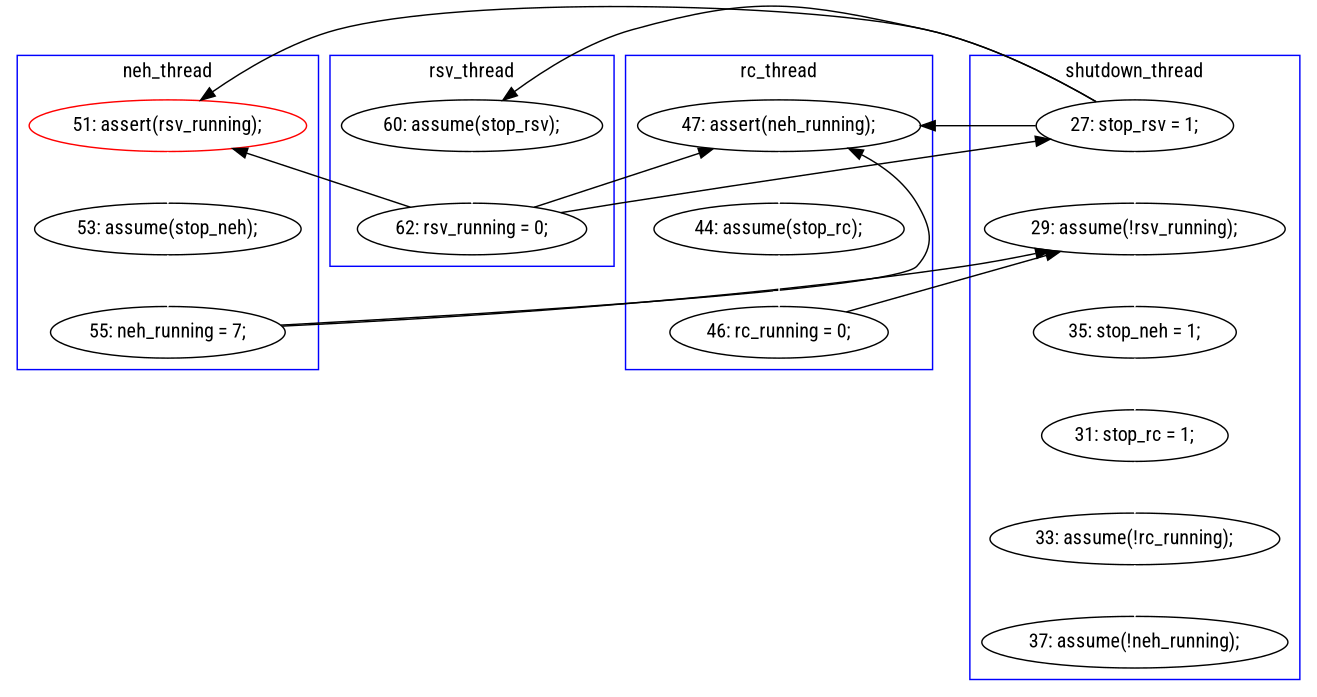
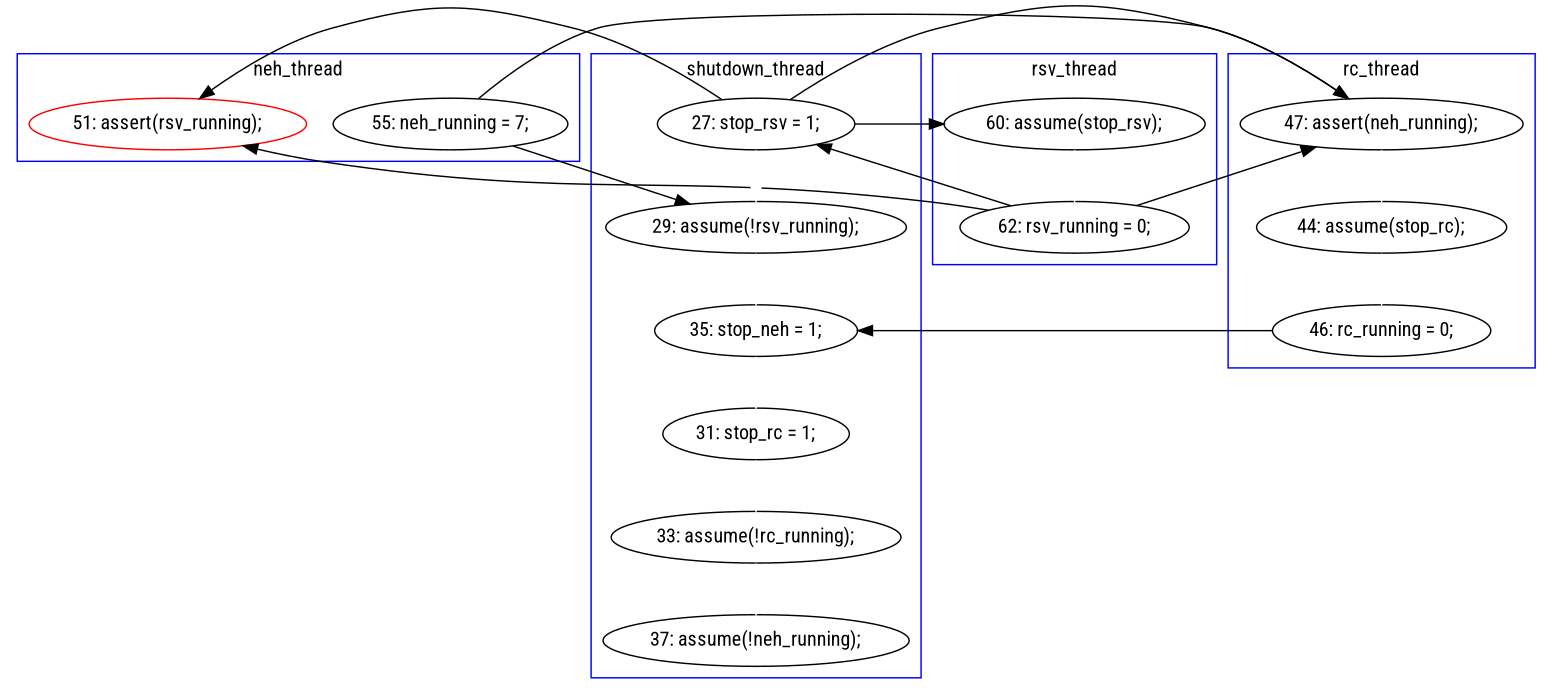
node "53: assume(stop_neh);": removed
edge "46: rc_running = 0;" -> "29: assume(!rsv_running);": now "46: rc_running = 0;" -> "35: stop_neh = 1;"
